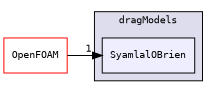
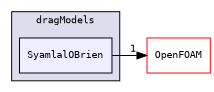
edge "OpenFOAM" -> "SyamlalOBrien": reversed
